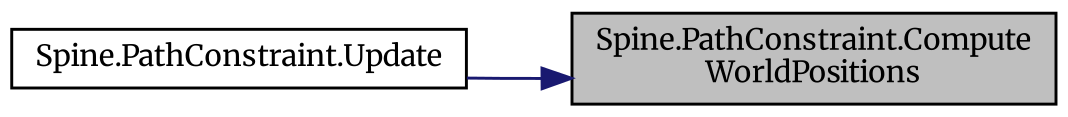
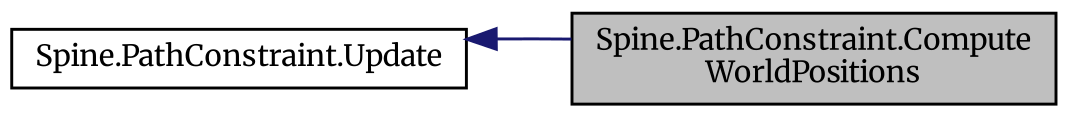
edge "Spine.PathConstraint.Update" -> "Spine.PathConstraint.Compute WorldPositions": reversed
